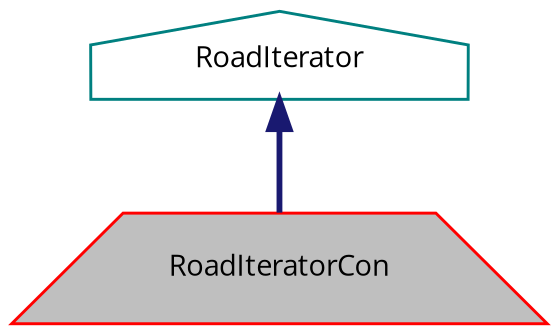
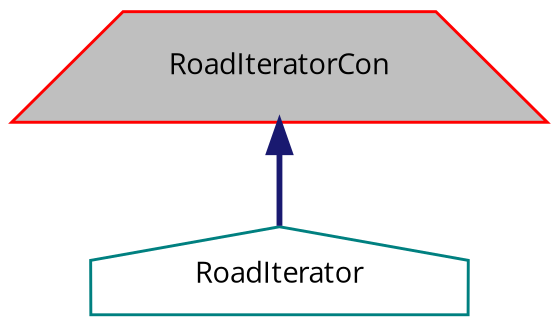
edge "RoadIteratorCon" -> "RoadIterator": reversed
